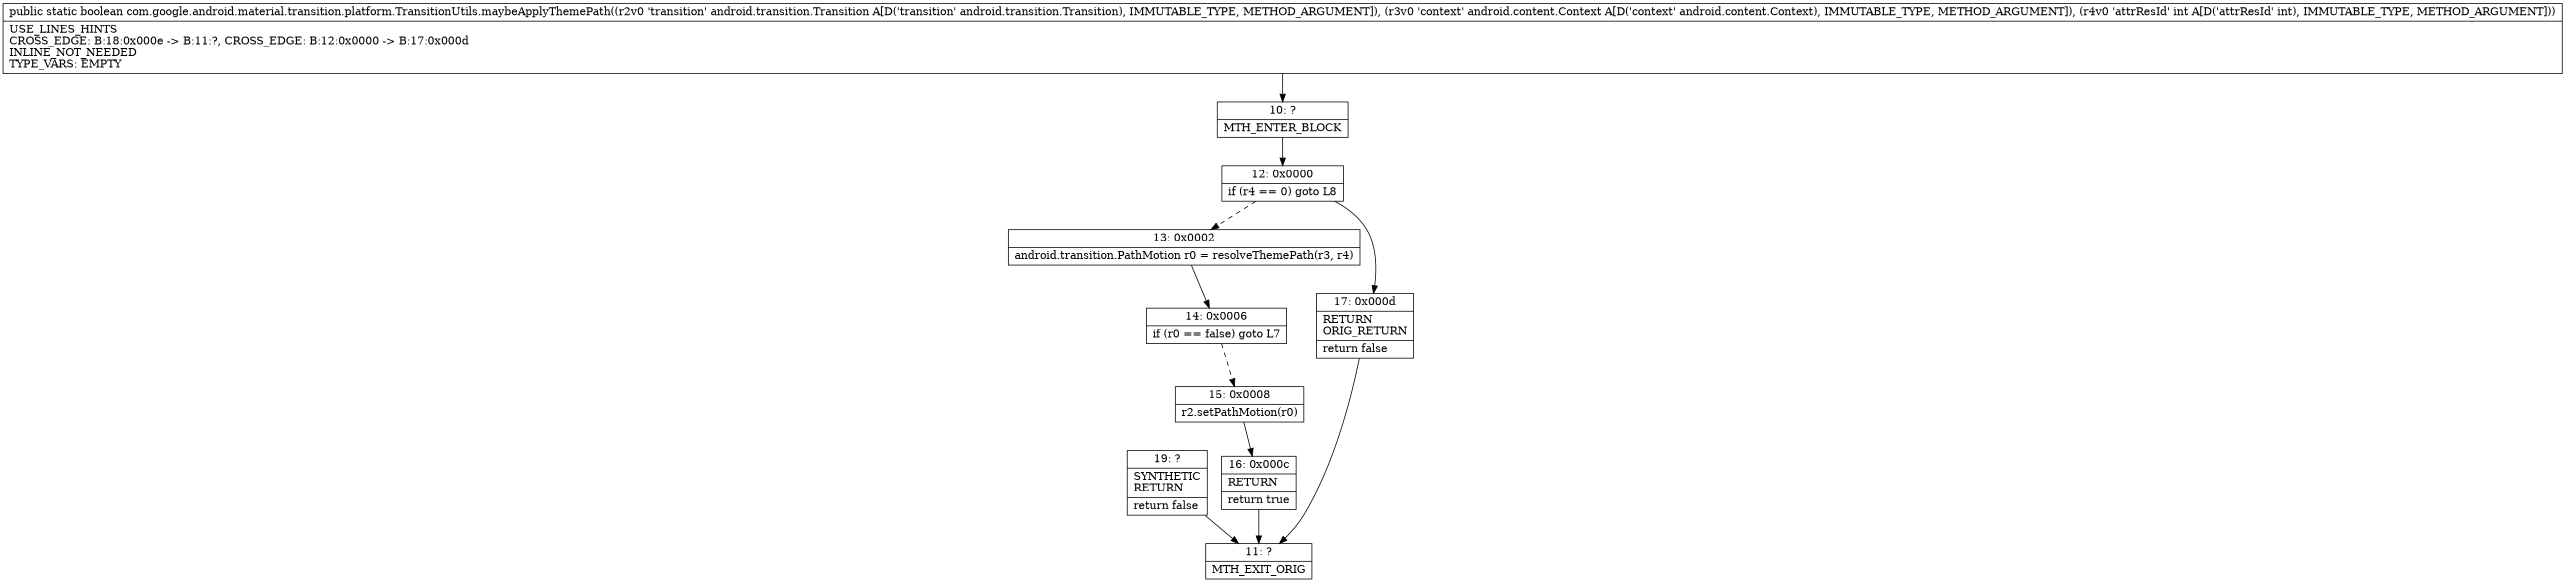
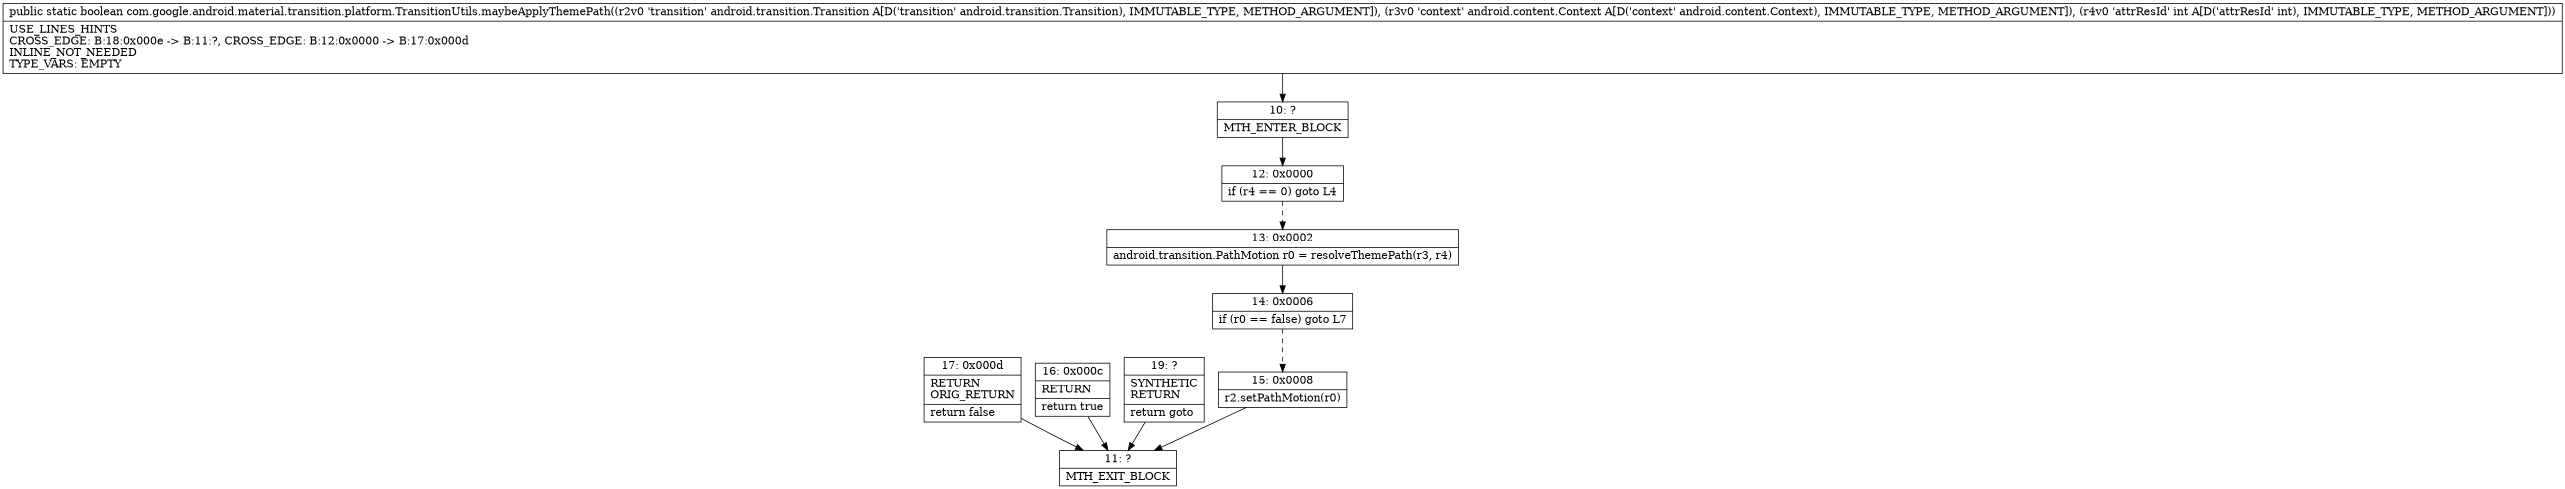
node "12: 0x0000": text "if (r4 == 0) goto L8" -> "if (r4 == 0) goto L4"
edge "12: 0x0000" -> "17: 0x000d": removed
edge "15: 0x0008" -> "16: 0x000c": now "15: 0x0008" -> "11: ?"
node "19: ?": text "return false" -> "return goto"
node "11: ?": text "MTH_EXIT_ORIG" -> "MTH_EXIT_BLOCK"
